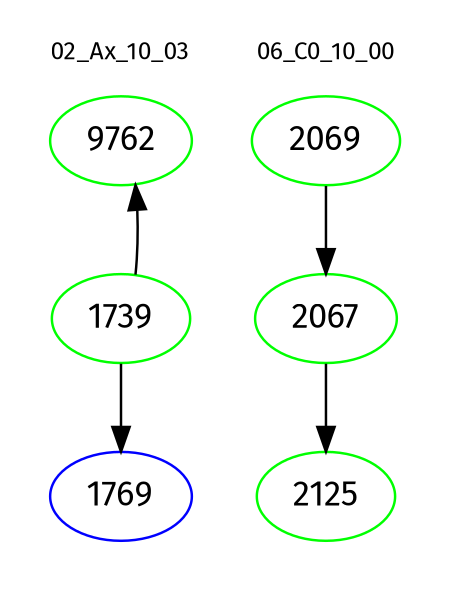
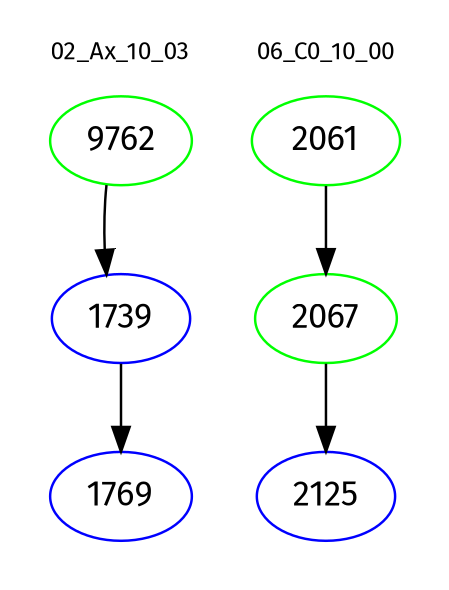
node "2069": label "2069" -> "2061"
edge "1739" -> "9762": reversed
node "1739": color green -> blue
node "2125": color green -> blue
